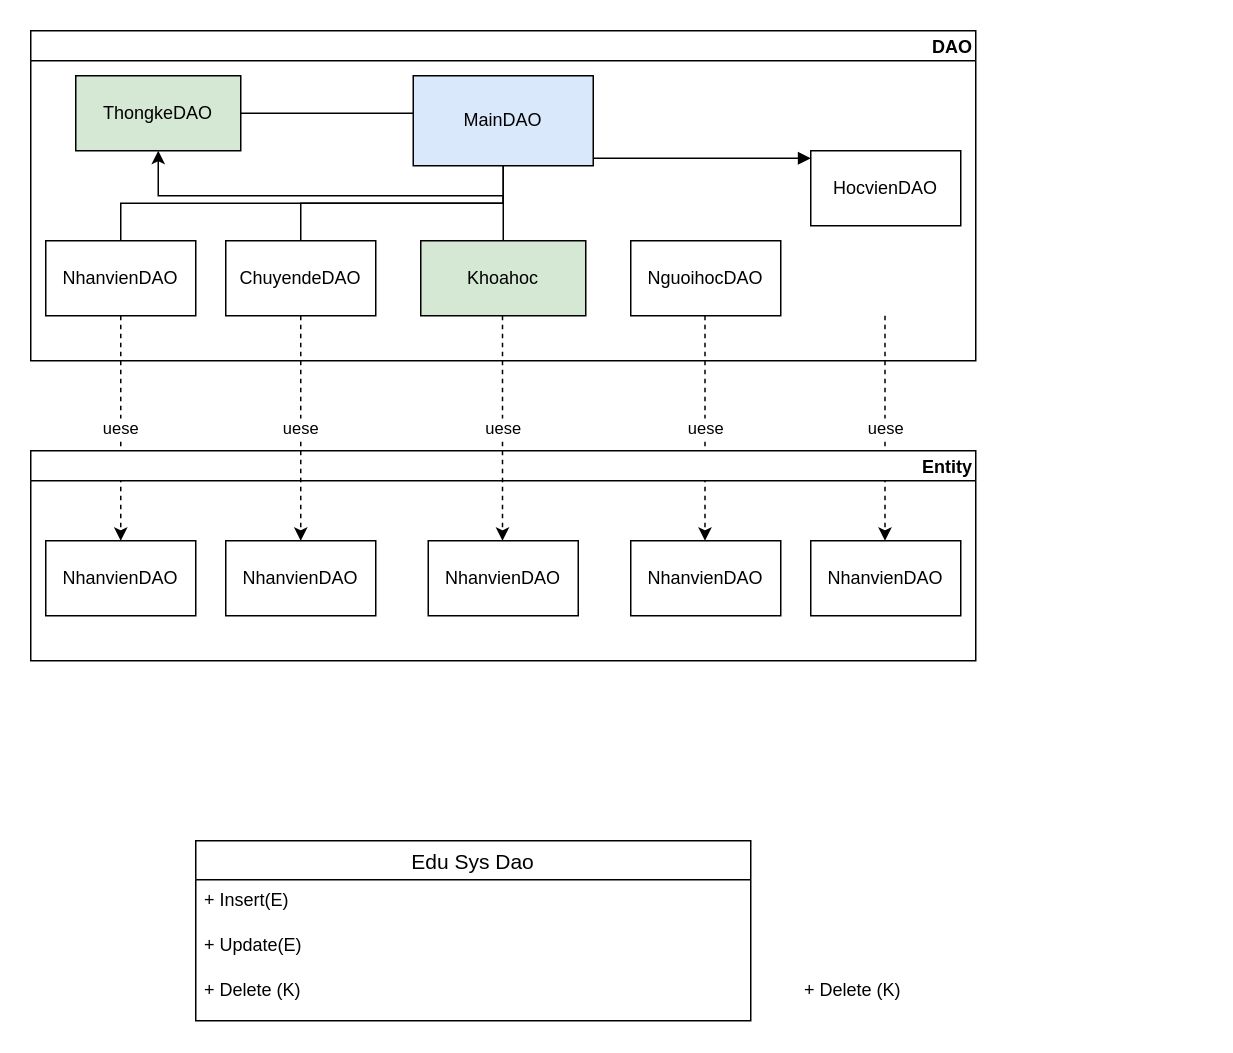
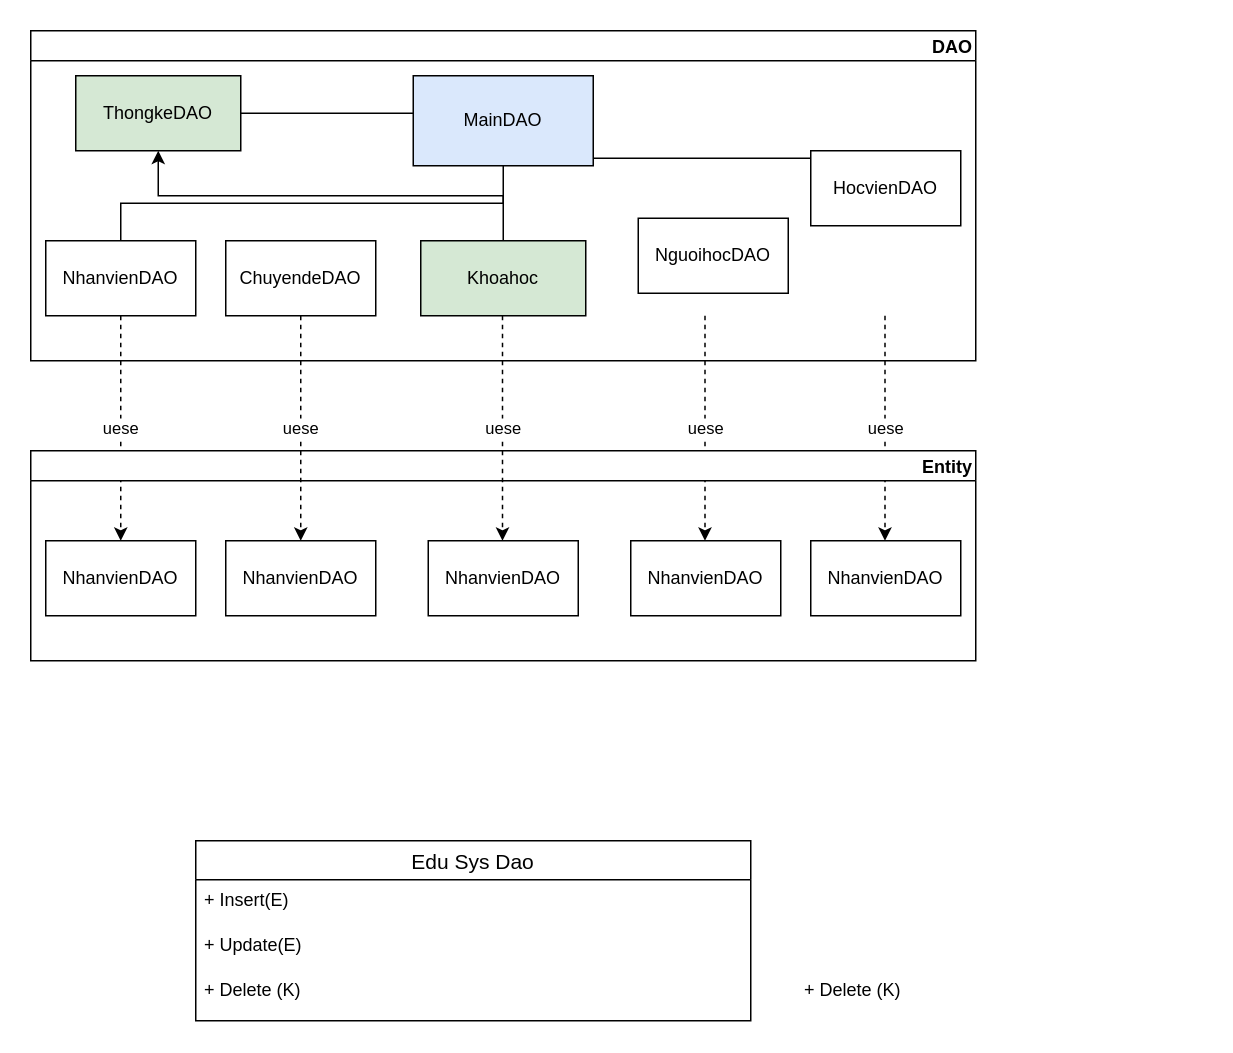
edge "MainDAO" -> "HocvienDAO": arrowhead block -> none
edge "MainDAO" -- "ChuyendeDAO": removed
node "NguoihocDAO": moved (706, 278) -> (713, 256)
